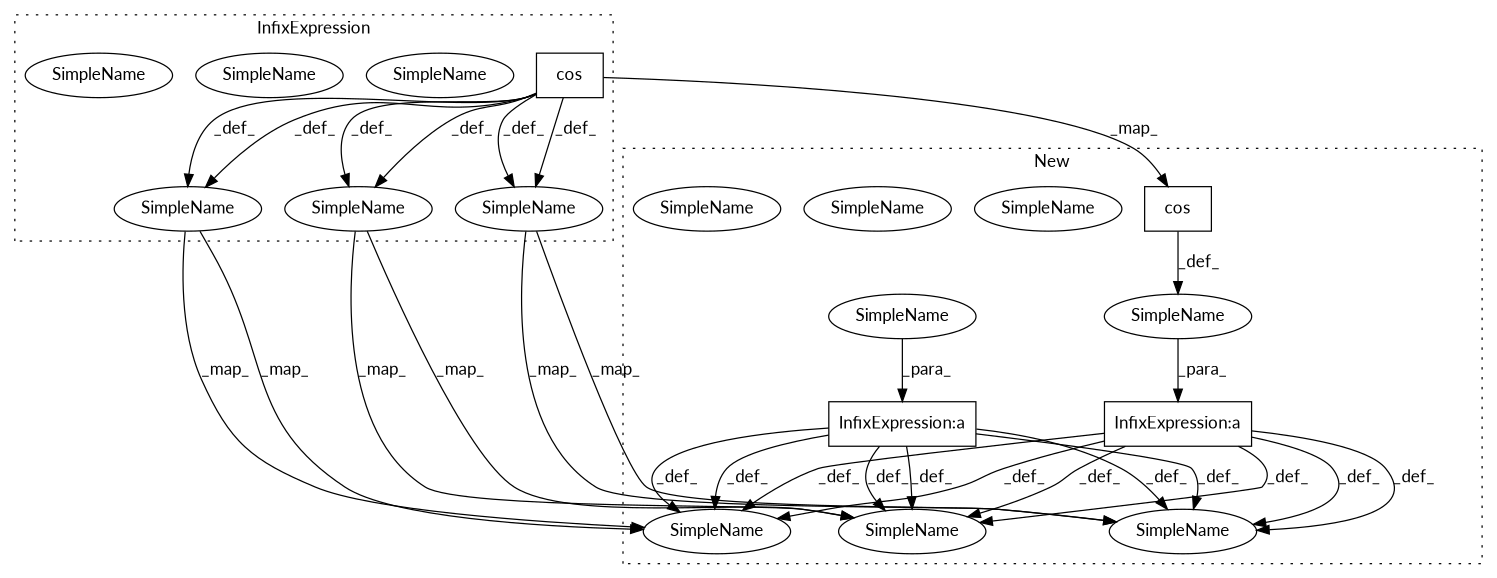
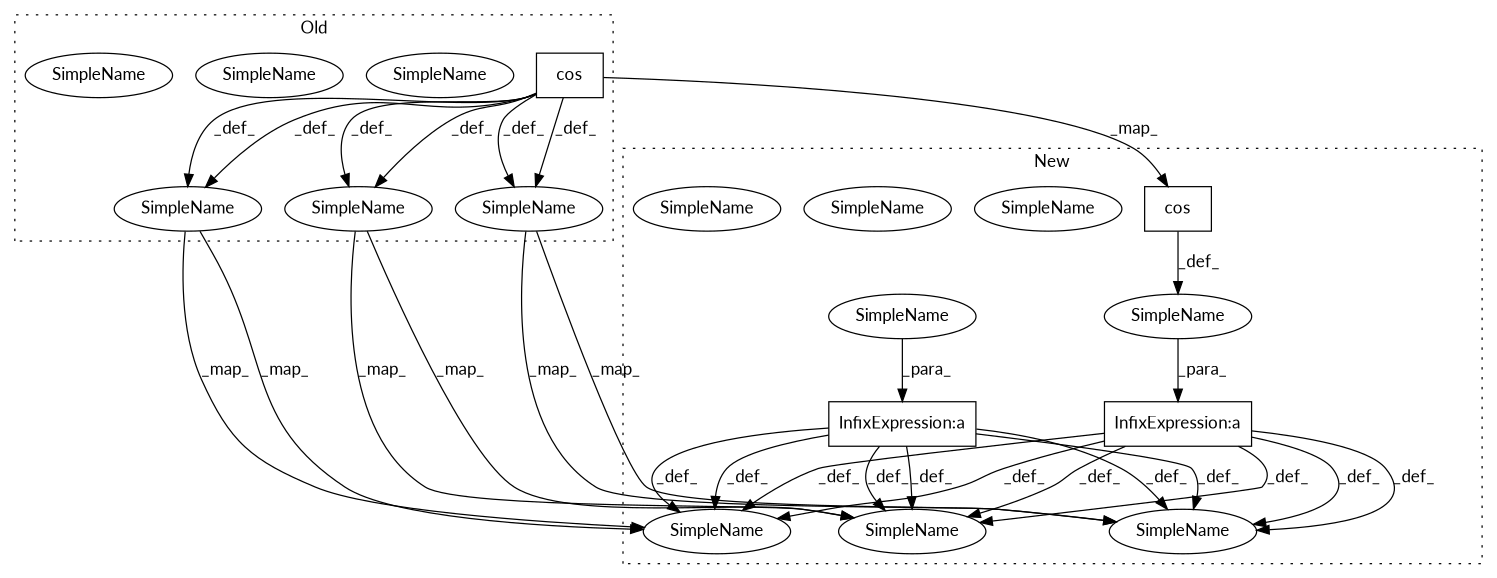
cluster "InfixExpression": label "InfixExpression" -> "Old"
